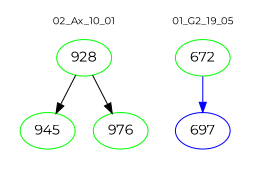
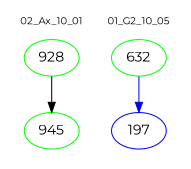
cluster "01_G2_19_05": label "01_G2_19_05" -> "01_G2_10_05"
node "672": label "672" -> "632"
node "976": removed
node "697": label "697" -> "197"
